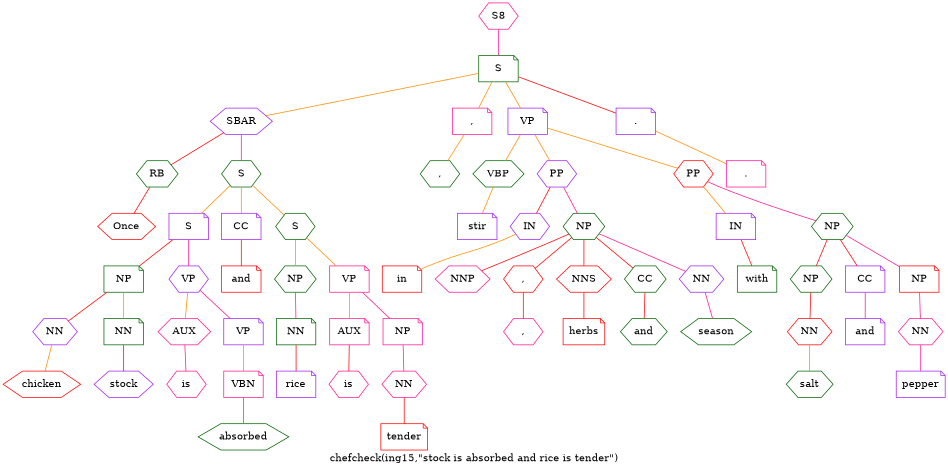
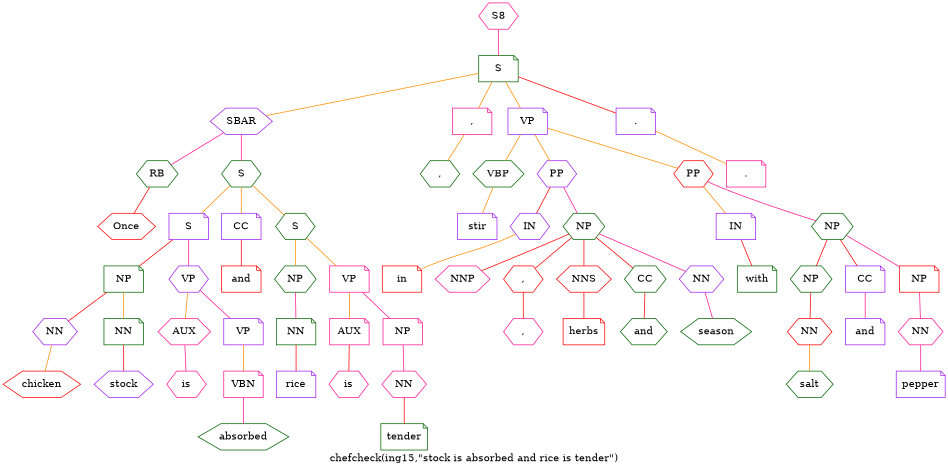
edge "SBAR" -- "RB": color red -> deeppink
node "tender": color red -> darkgreen
